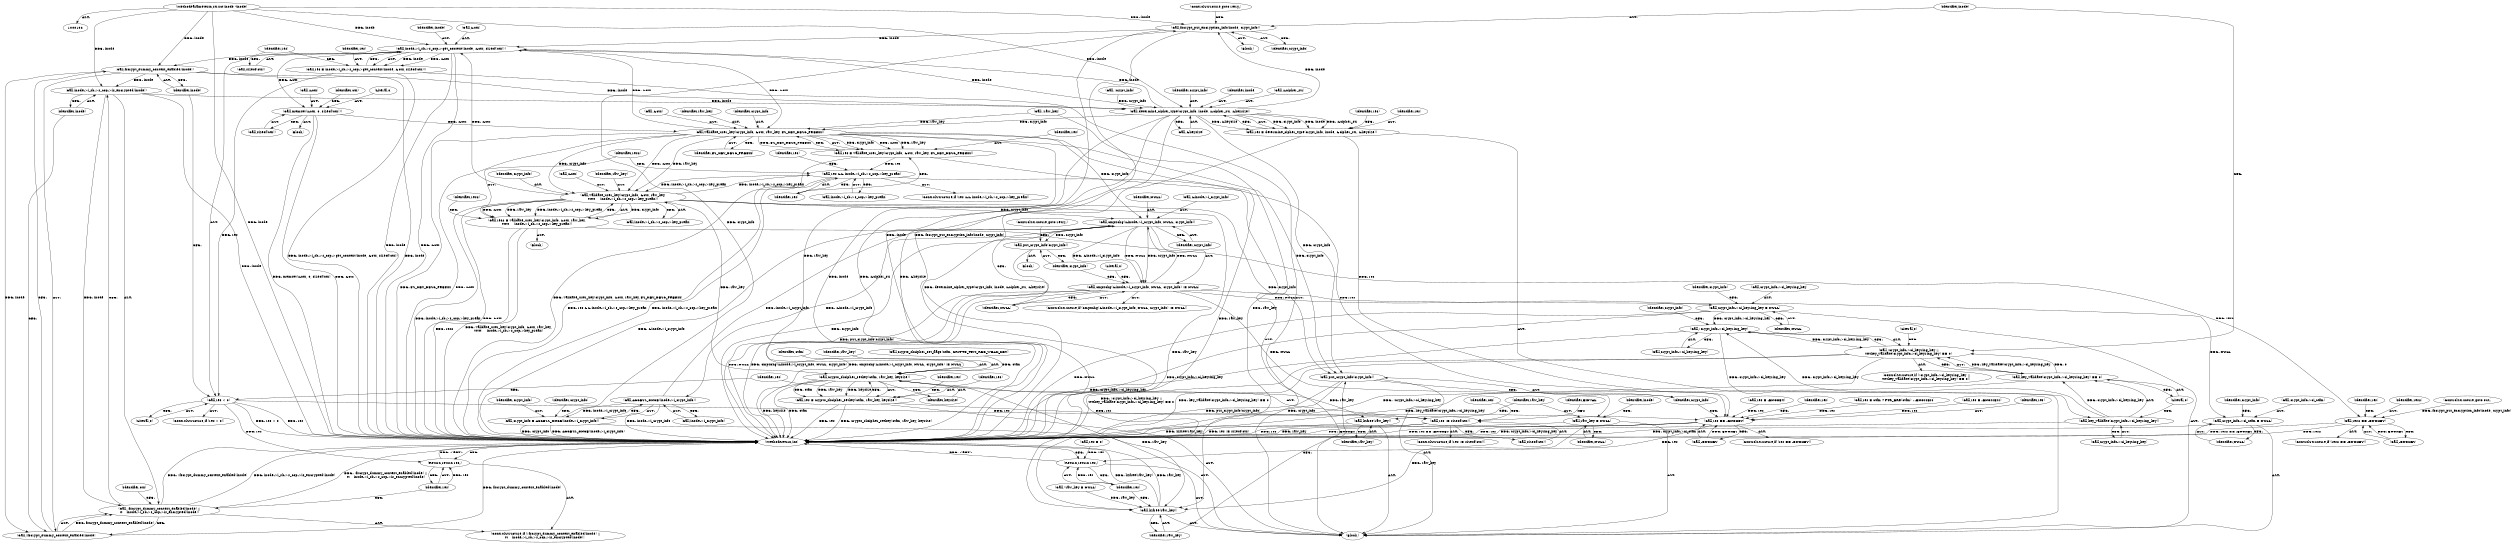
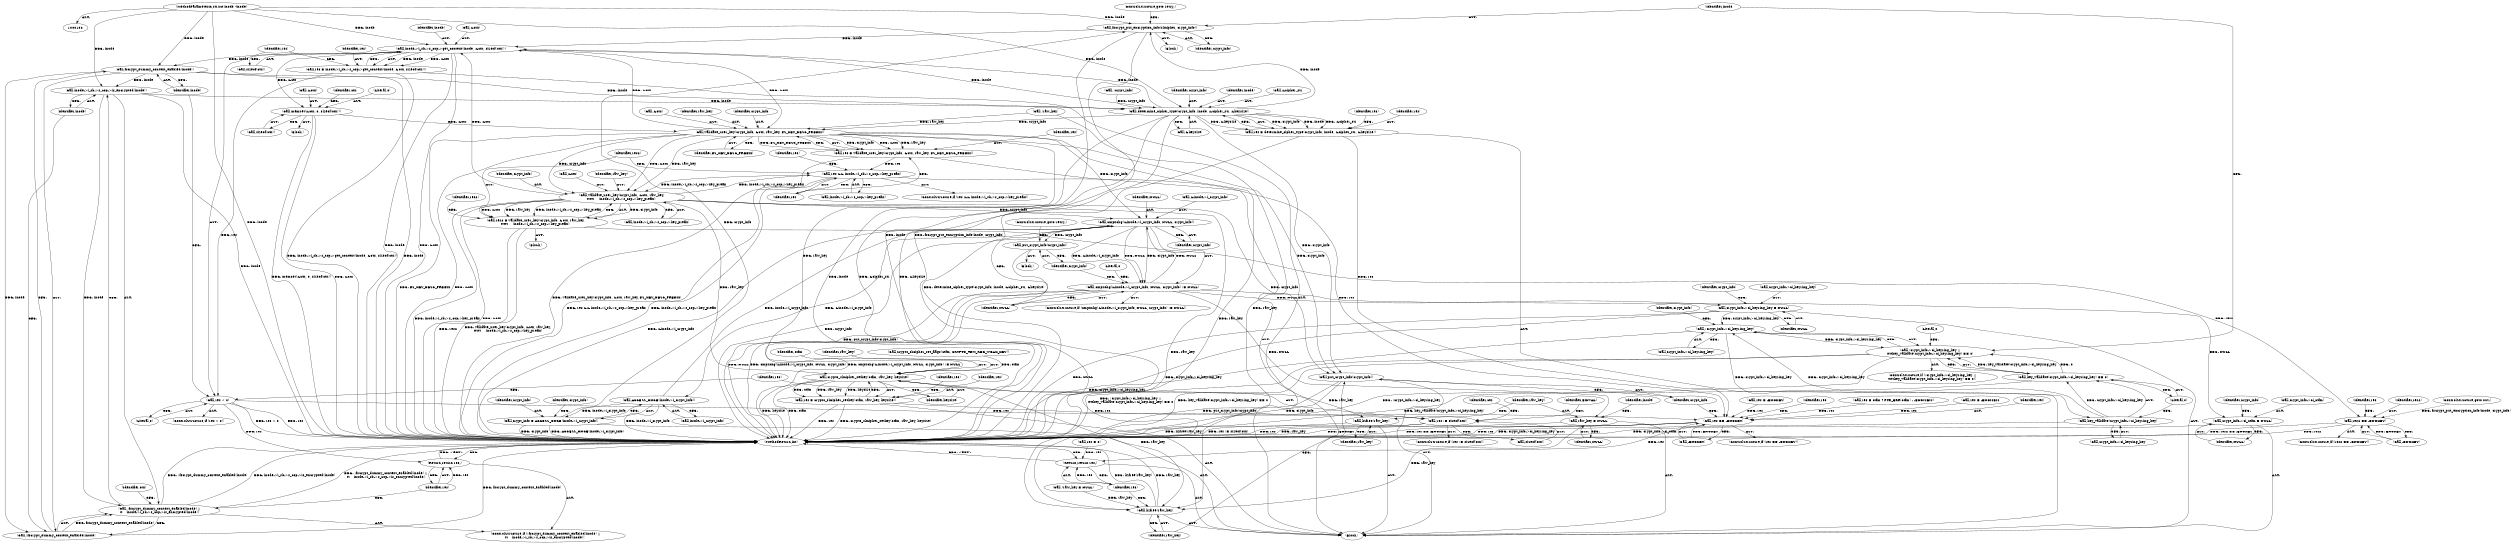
node "(Call,fscrypt_put_encryption_info(inode, crypt_info))": label "(Call,fscrypt_put_encryption_info(inode, crypt_info))" -> "(Call,fscrypt_put_encryption_info(skcipher, crypt_info))"
